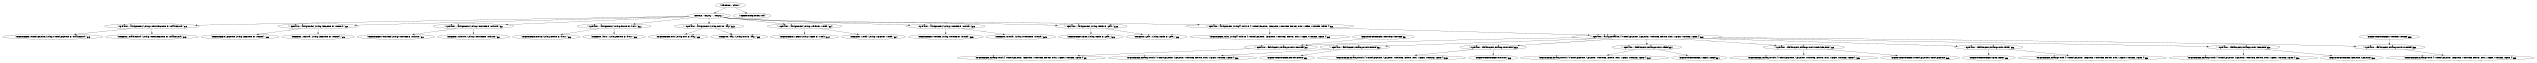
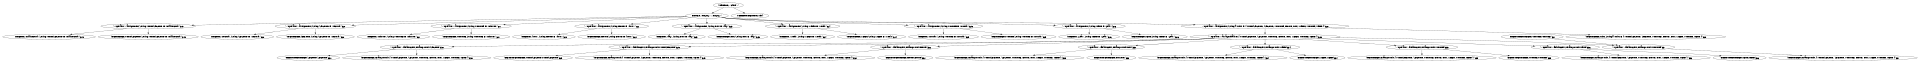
edge "(FIELD_IDENTIFIER,MONTH,MONTH)" -> "(<operator>.fieldAccess,Tstamp$Unit.MONTH)": reversed
